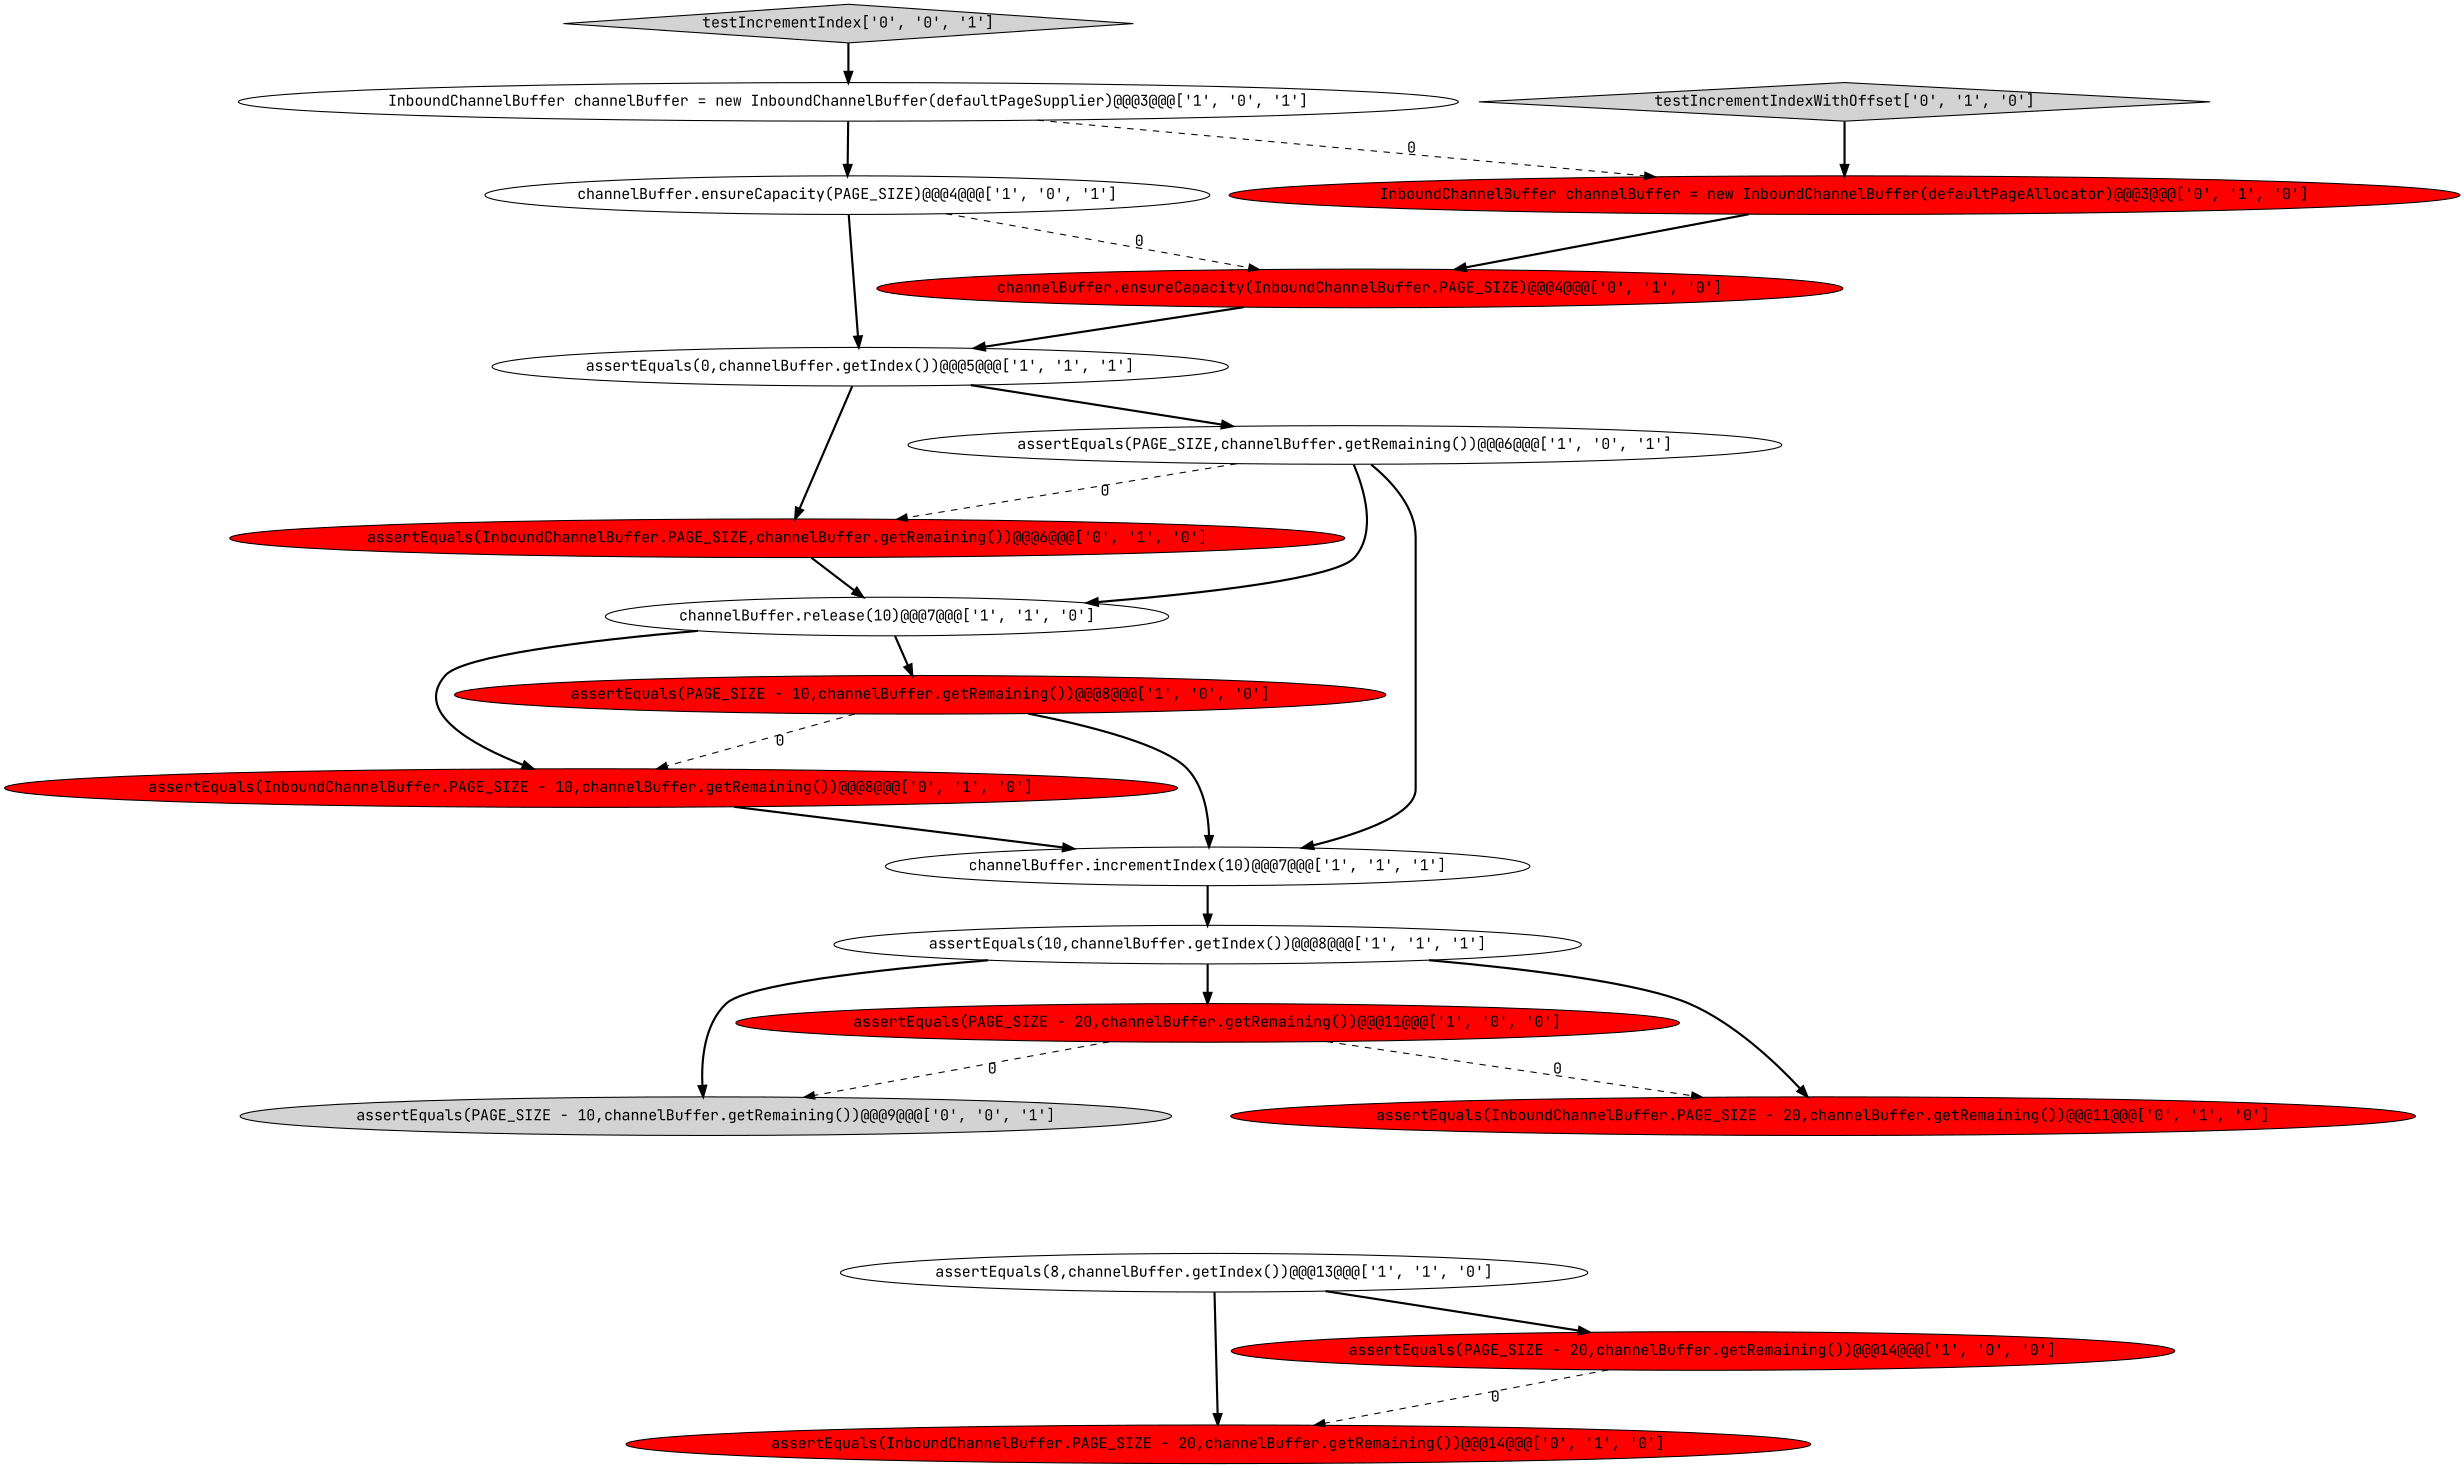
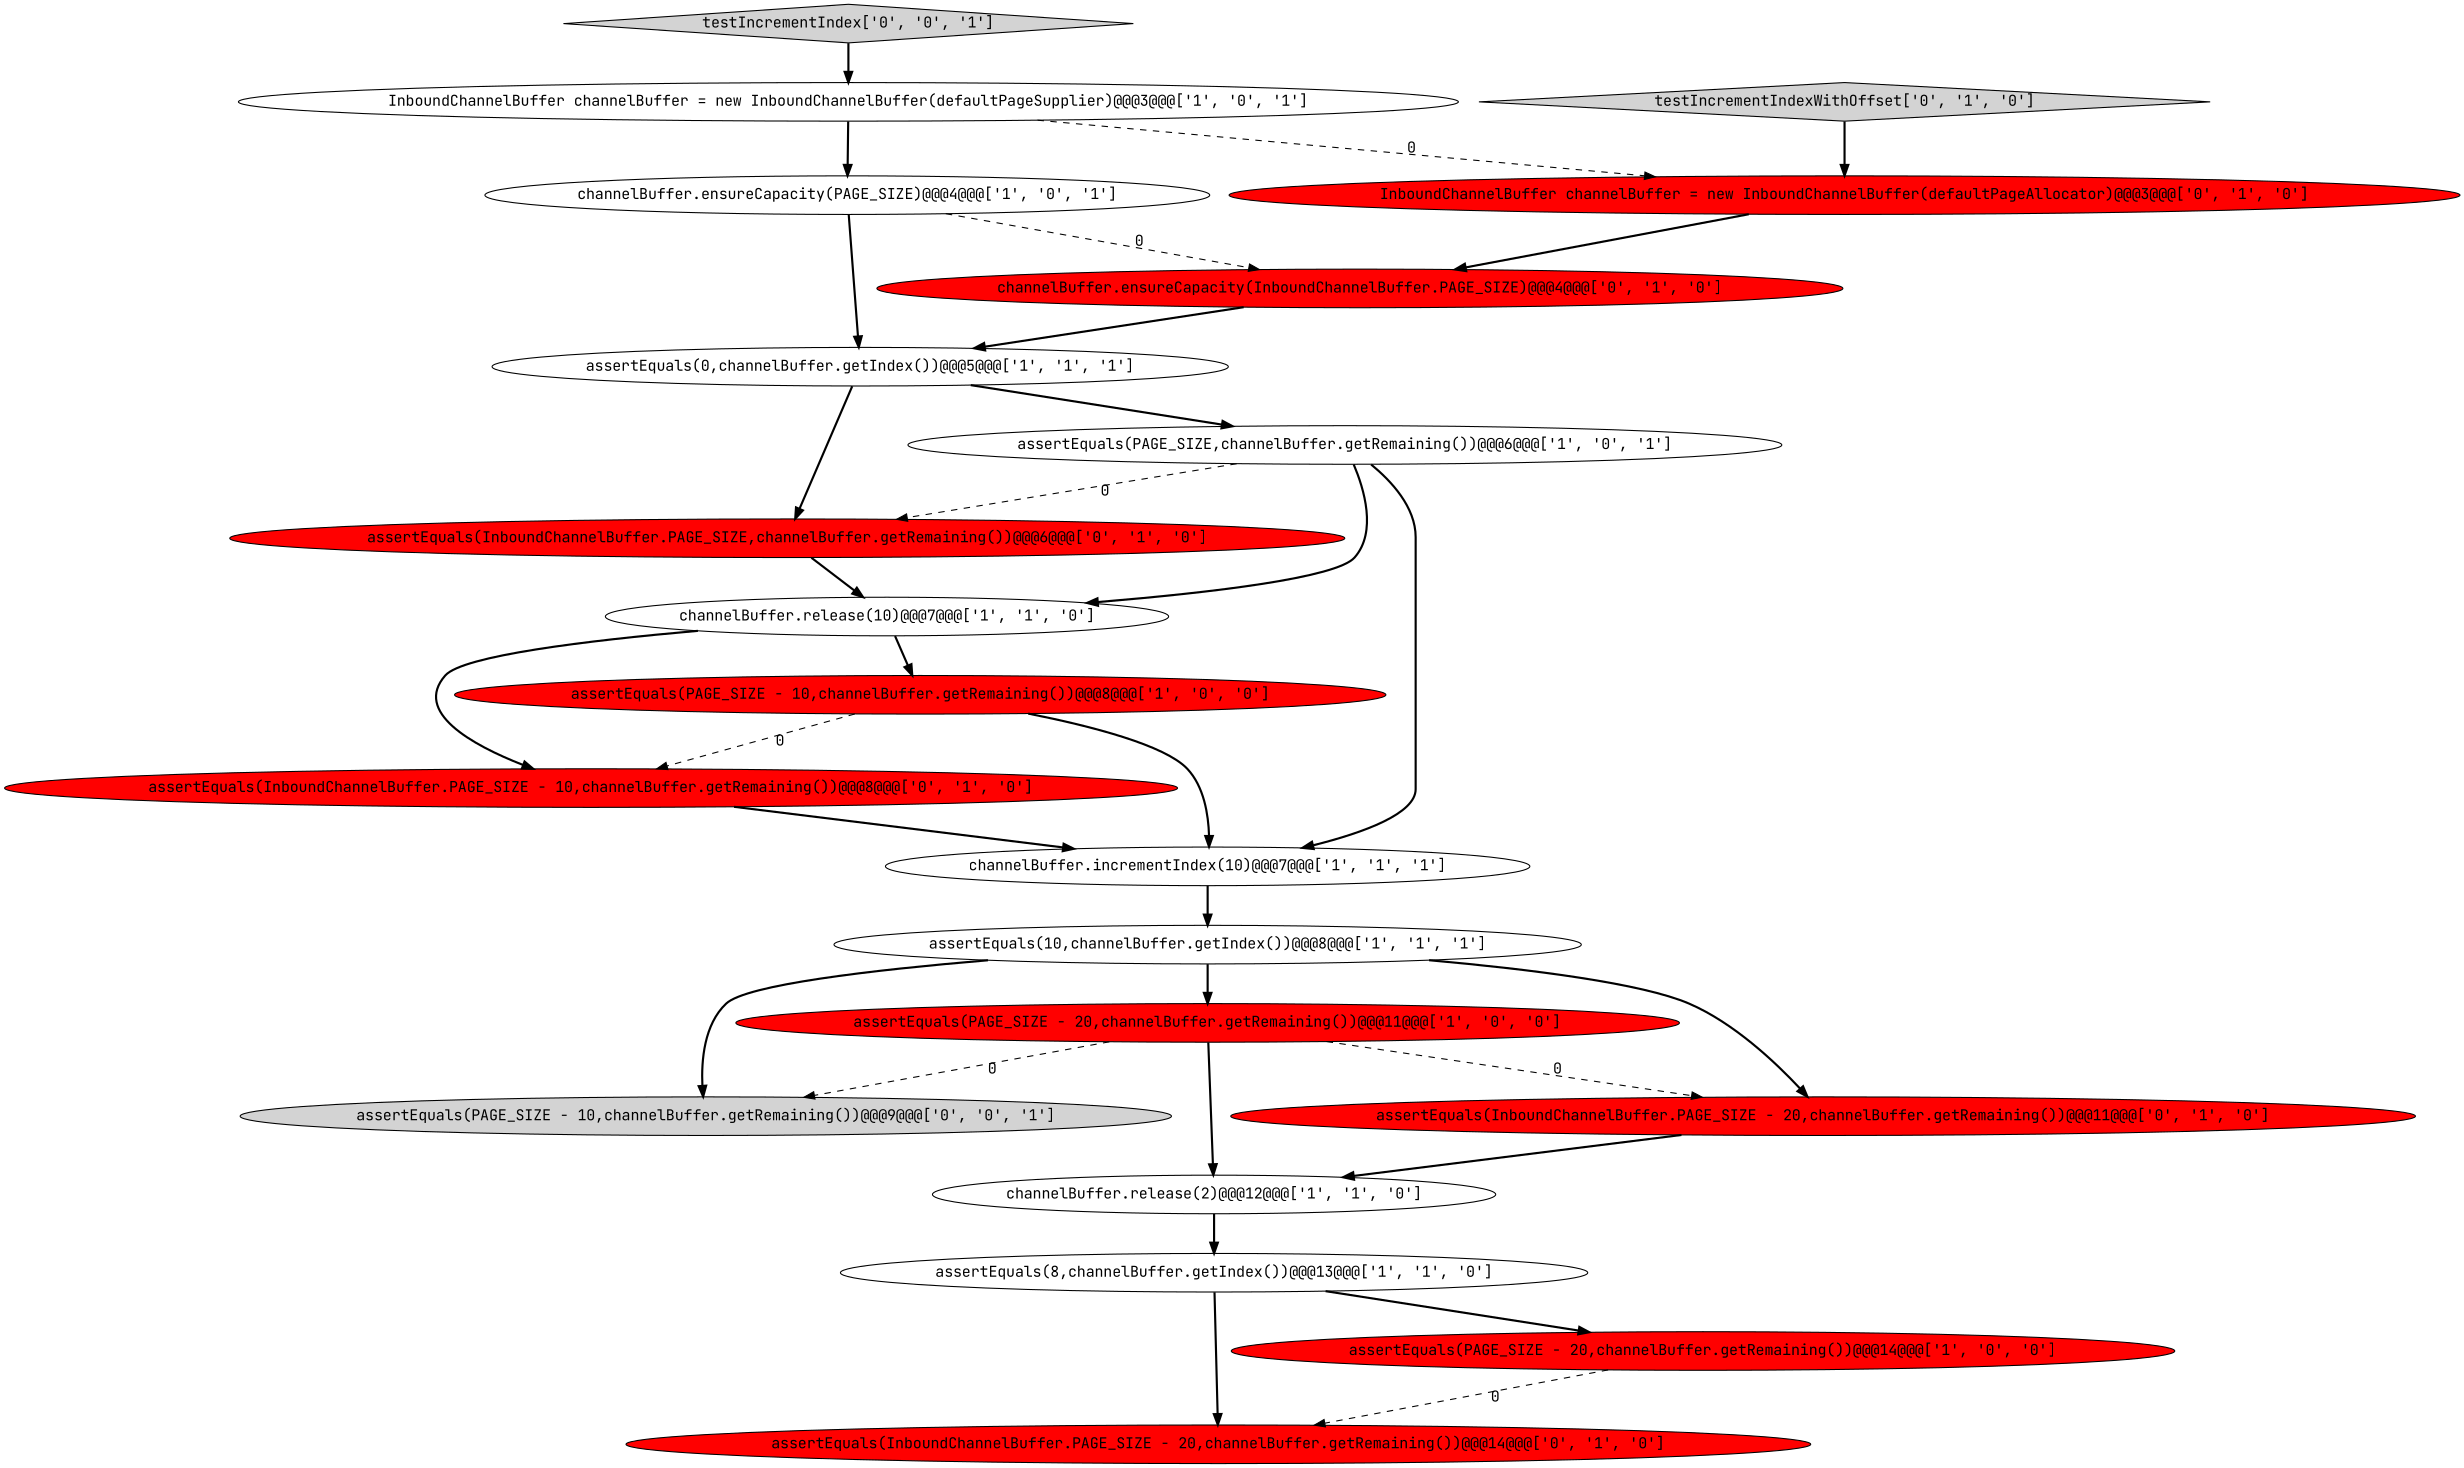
node "channelBuffer.release(2)@@@12@@@['1', '1', '0']": added
